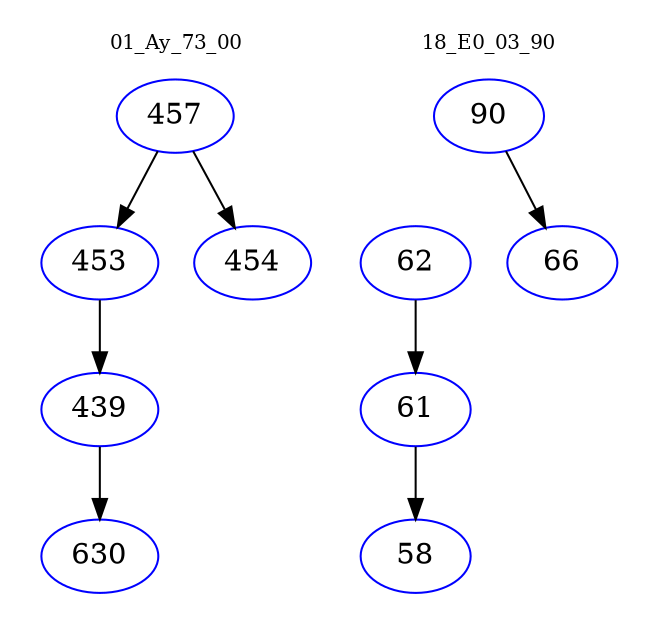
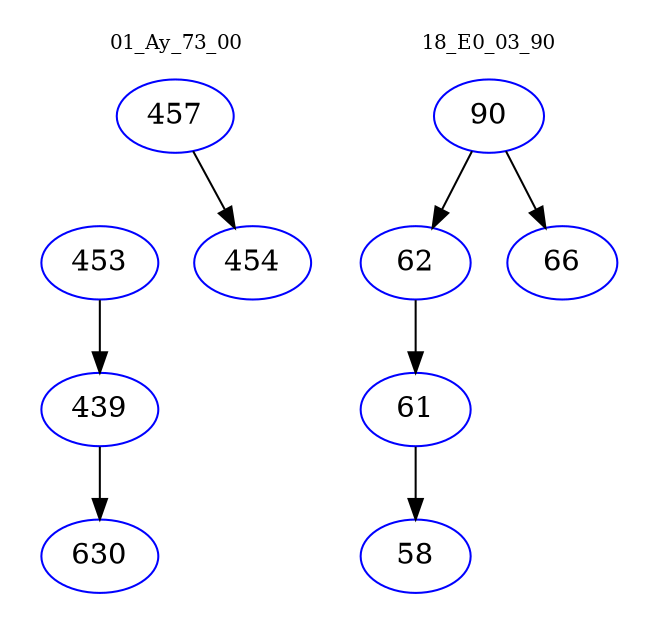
edge "457" -> "453": removed
edge "90" -> "62": added
